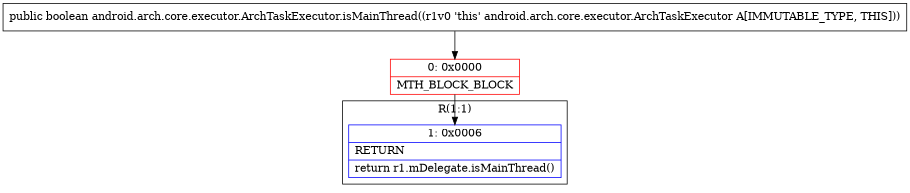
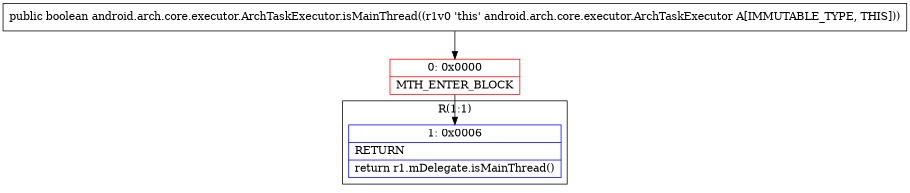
node "0: 0x0000": text "MTH_BLOCK_BLOCK" -> "MTH_ENTER_BLOCK"
